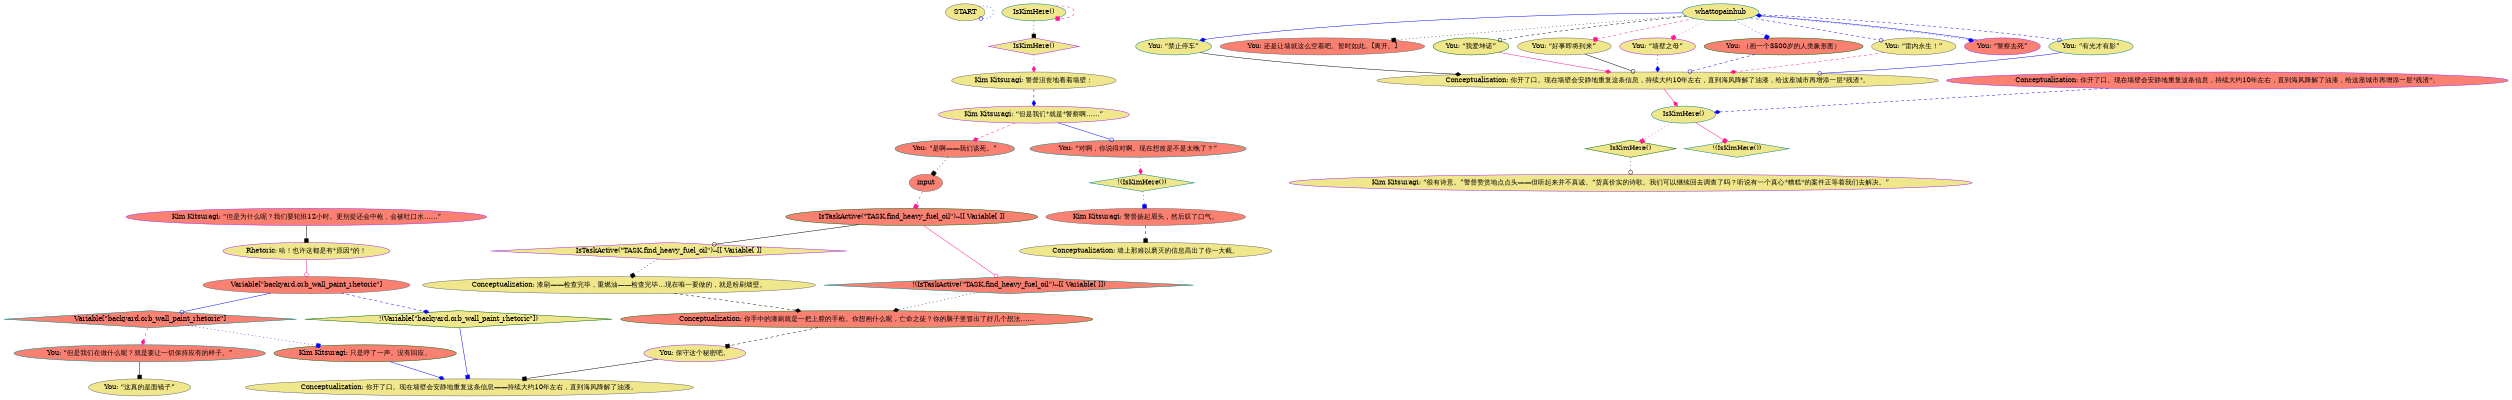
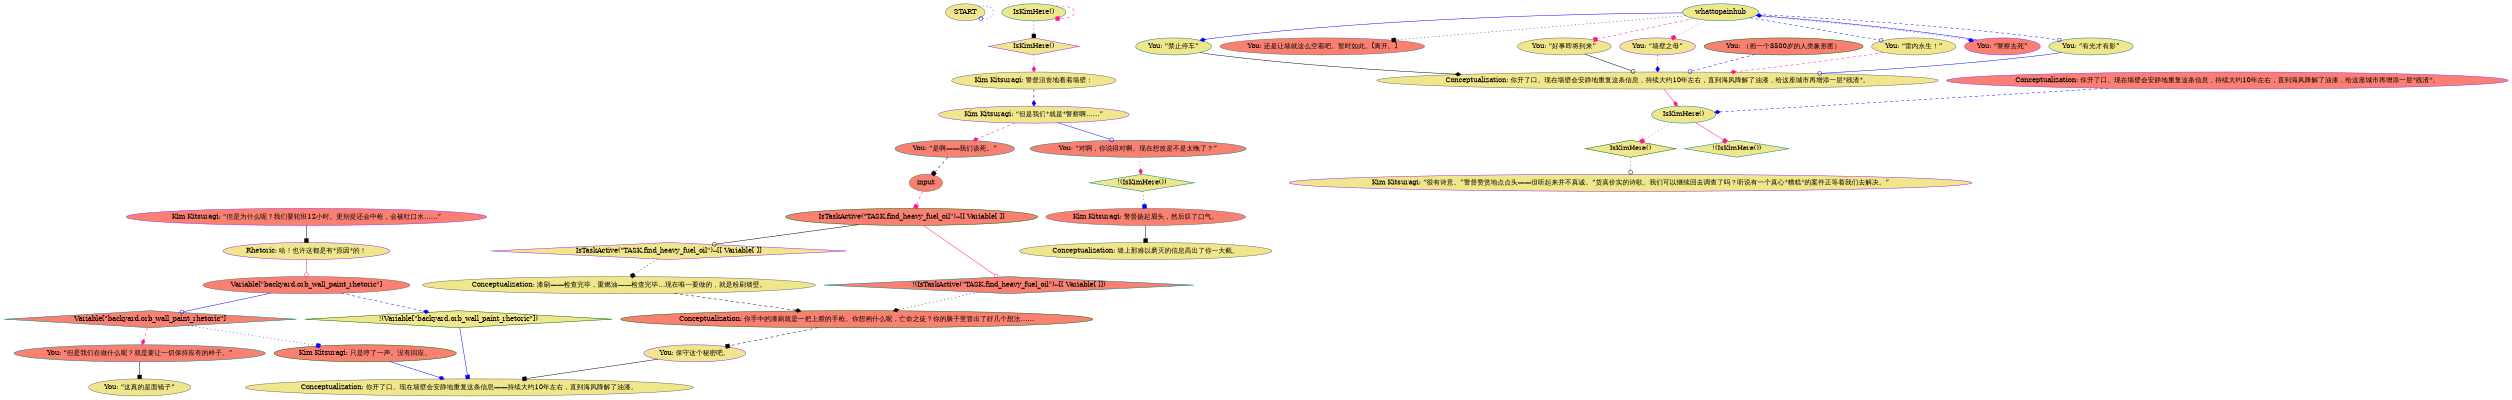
edge "whattopainhub" -> "You: （画一个3500岁的人类象形图）": removed
node "You: “我爱坤诺”": removed
edge "You: “是啊——我们该死。”" -> "input": style dotted -> dashed
edge "Kim Kitsuragi: 警督扬起眉头，然后叹了口气。" -> "Conceptualization: 墙上那难以磨灭的信息高出了你一大截。": style dashed -> solid
